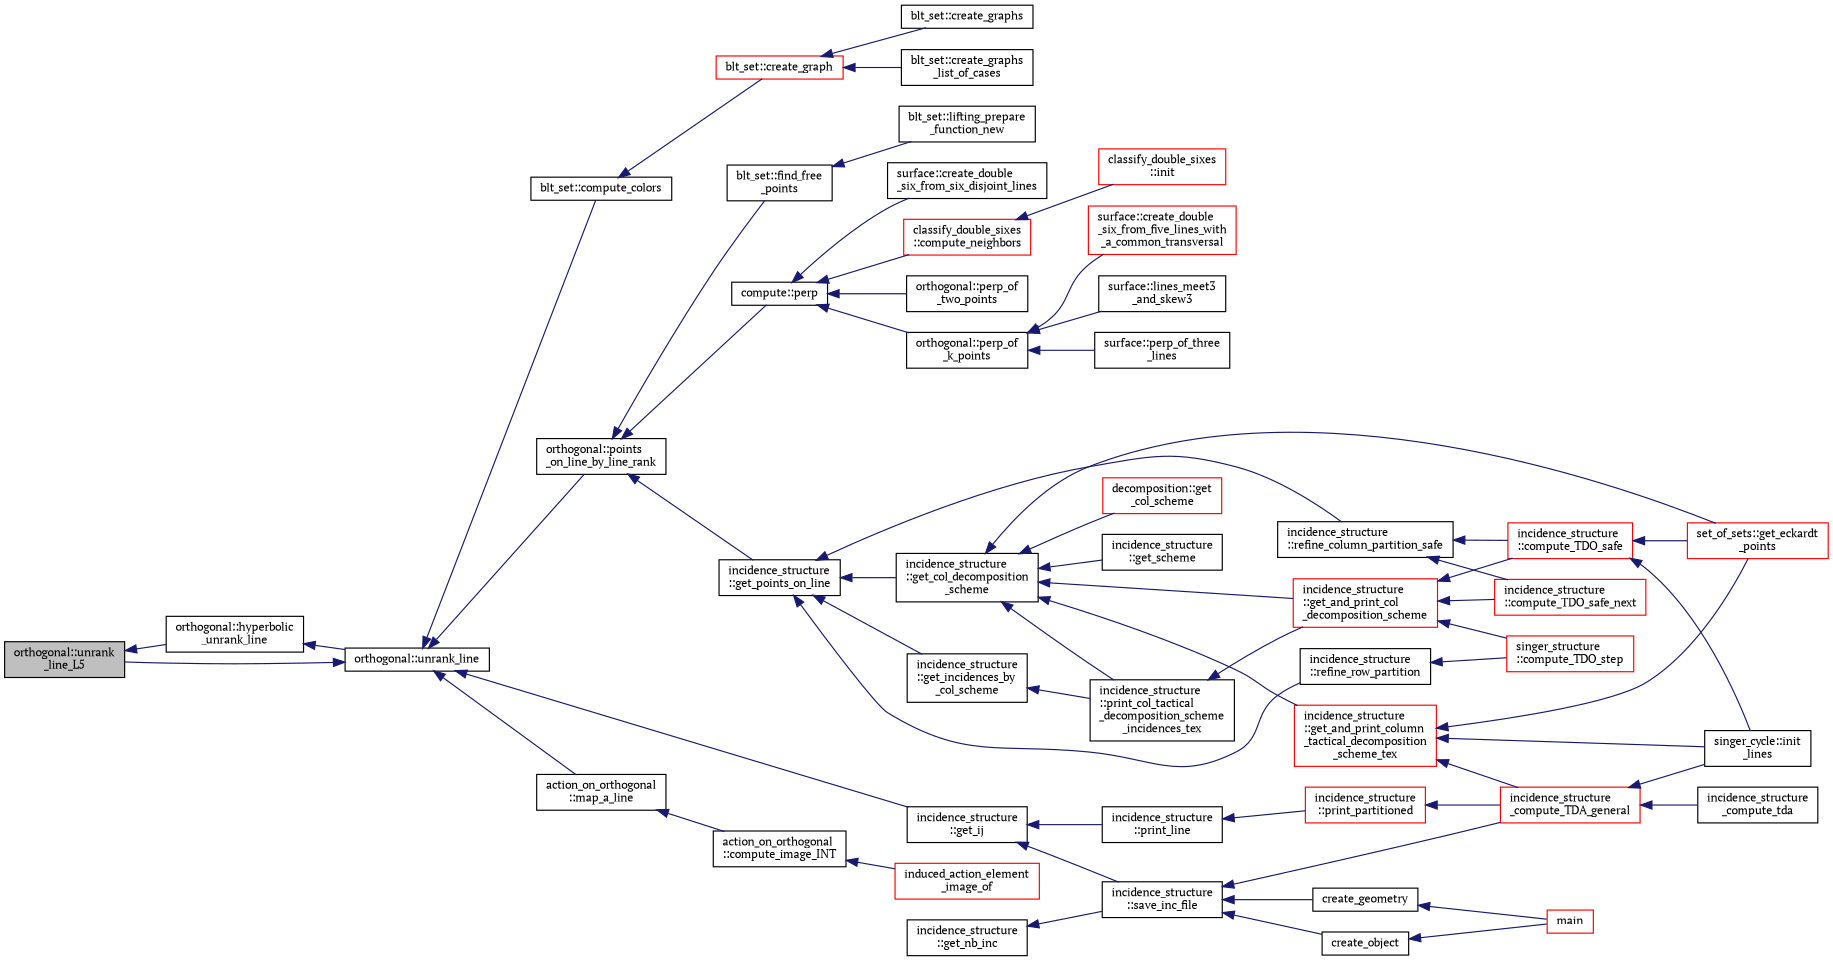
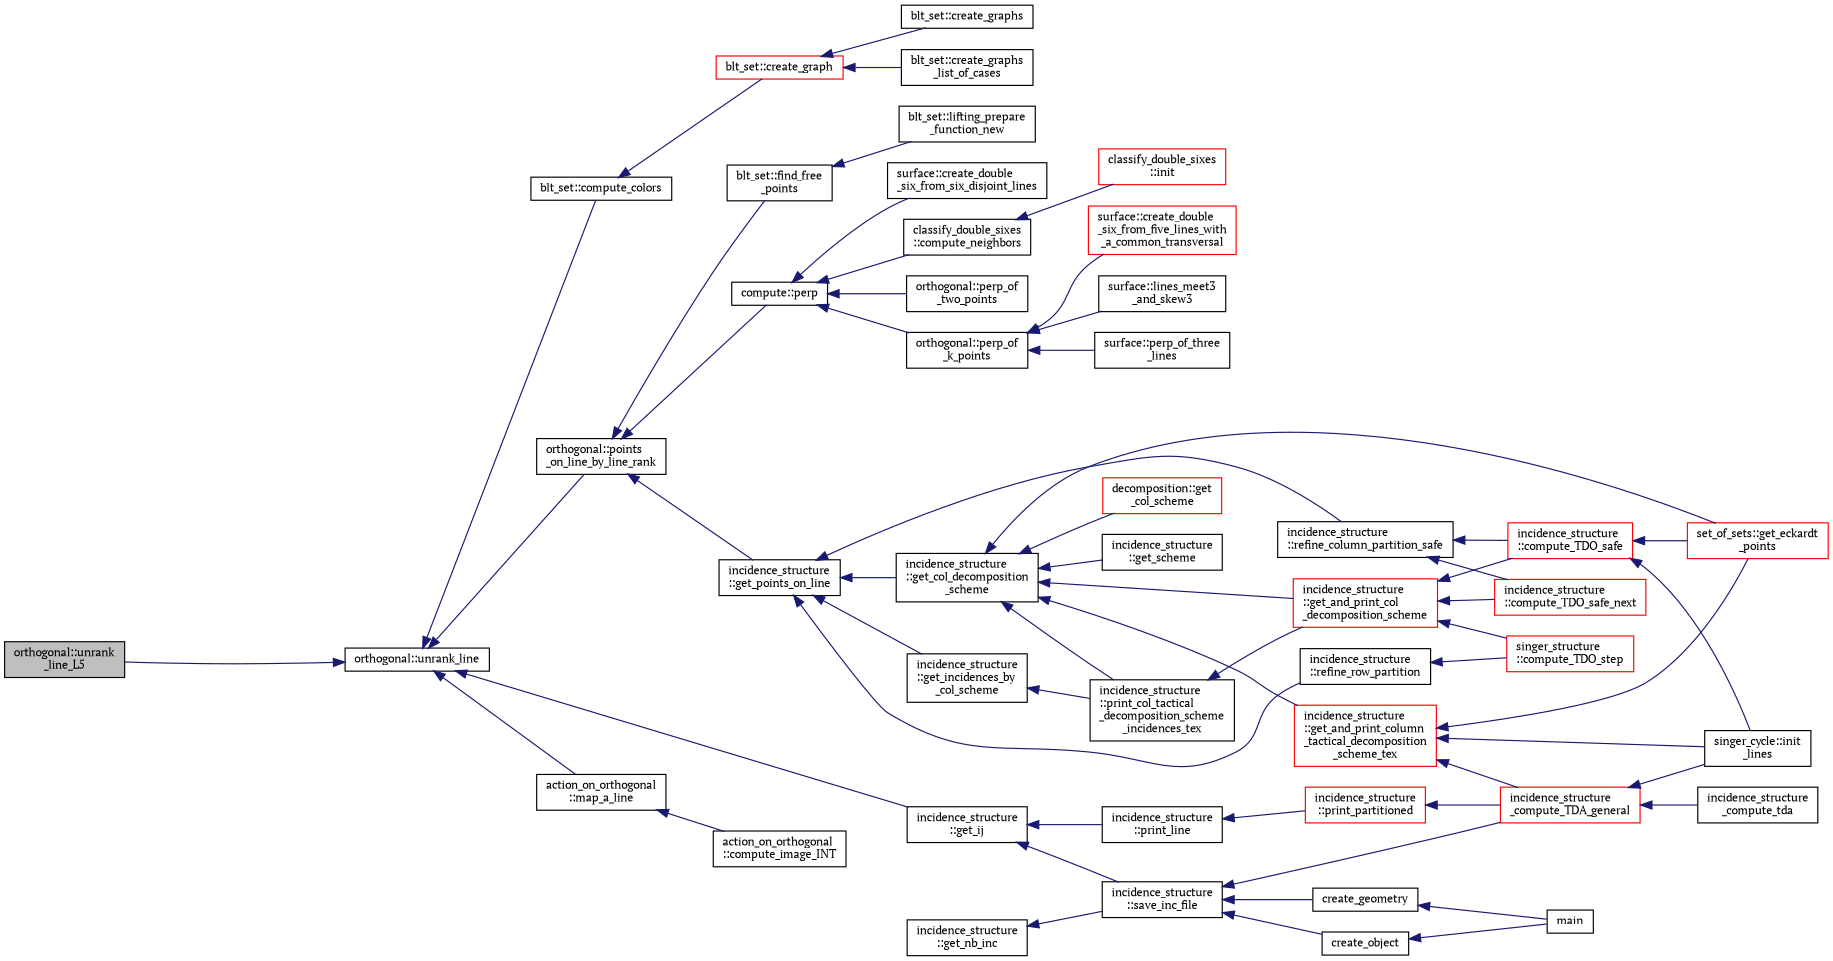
node "classify_double_sixes ::compute_neighbors": color red -> black
node "orthogonal::hyperbolic _unrank_line": removed
node "induced_action_element _image_of": removed
node "main": color red -> black
